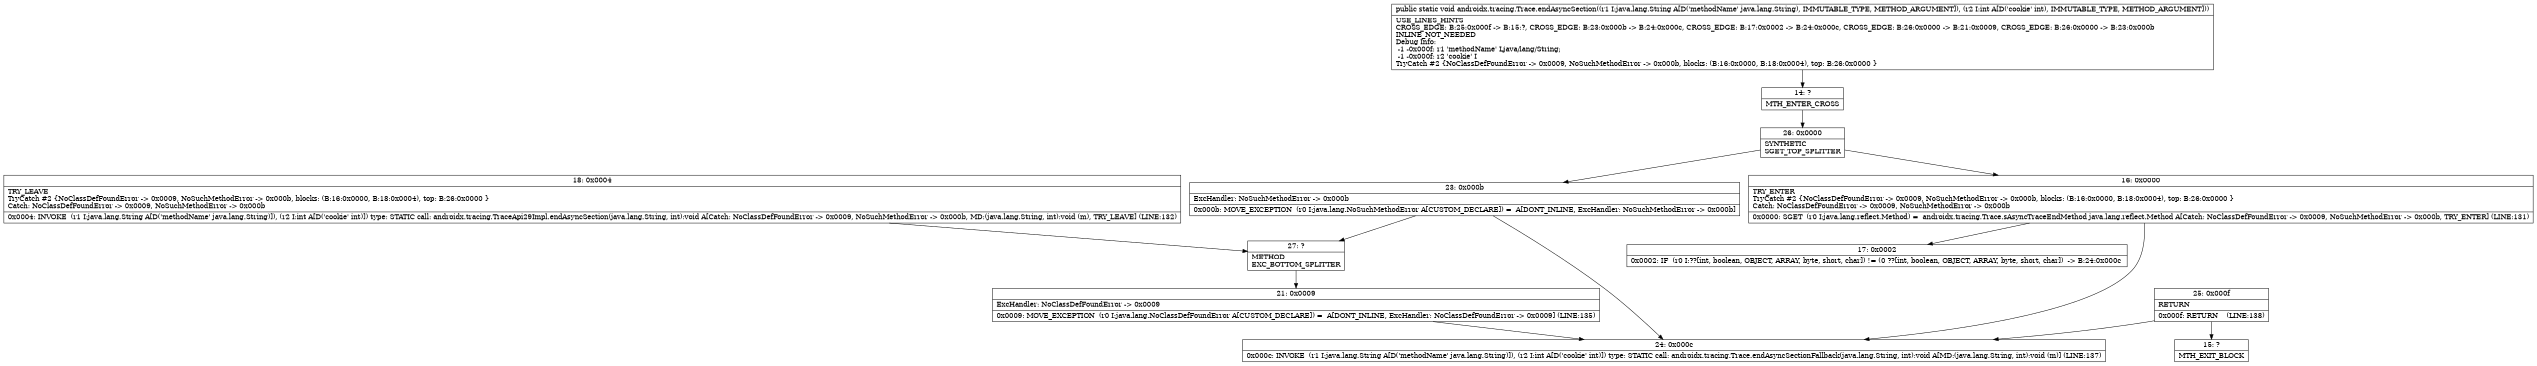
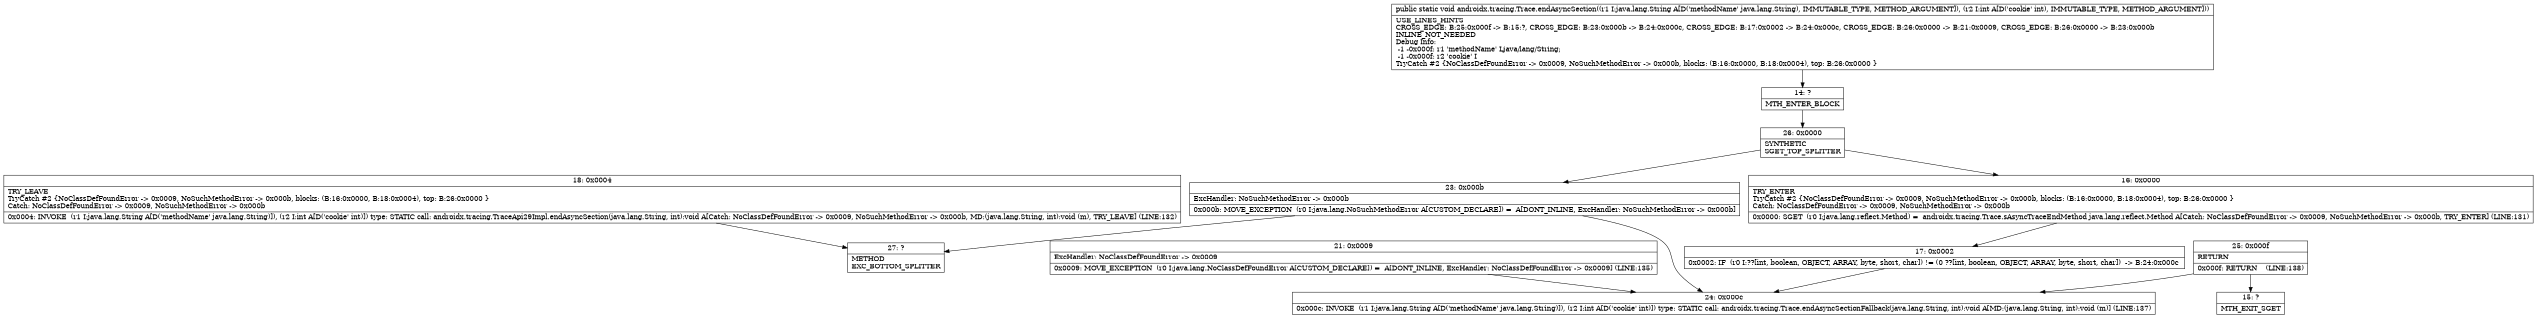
node "14: ?": text "MTH_ENTER_CROSS" -> "MTH_ENTER_BLOCK"
edge "27: ?" -> "21: 0x0009": removed
edge "16: 0x0000" -> "24: 0x000c": now "17: 0x0002" -> "24: 0x000c"
node "15: ?": text "MTH_EXIT_BLOCK" -> "MTH_EXIT_SGET"
